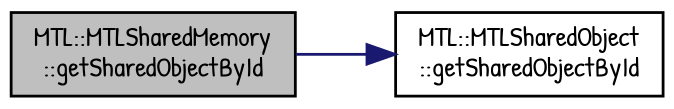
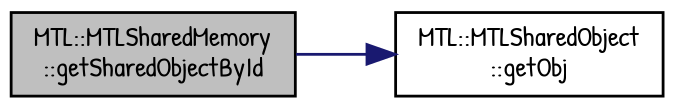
node "MTL::MTLSharedObject ::getSharedObjectById": label "MTL::MTLSharedObject ::getSharedObjectById" -> "MTL::MTLSharedObject ::getObj"
